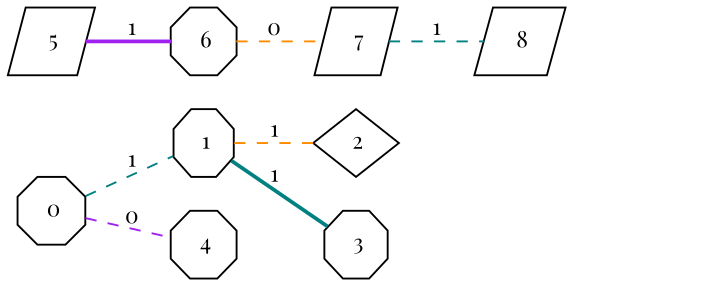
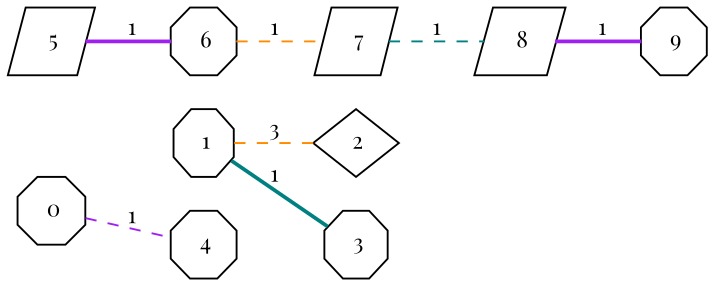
edge "6" -- "7": label "0" -> "1"
node "9": added
edge "1" -- "2": label "1" -> "3"
edge "1" -- "0": removed, label "1"
edge "0" -- "4": label "0" -> "1"
